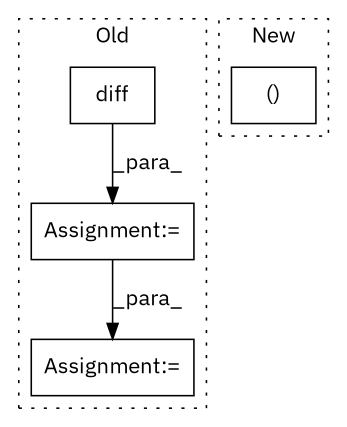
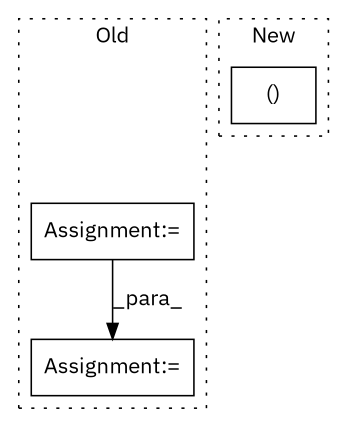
node "diff": removed
